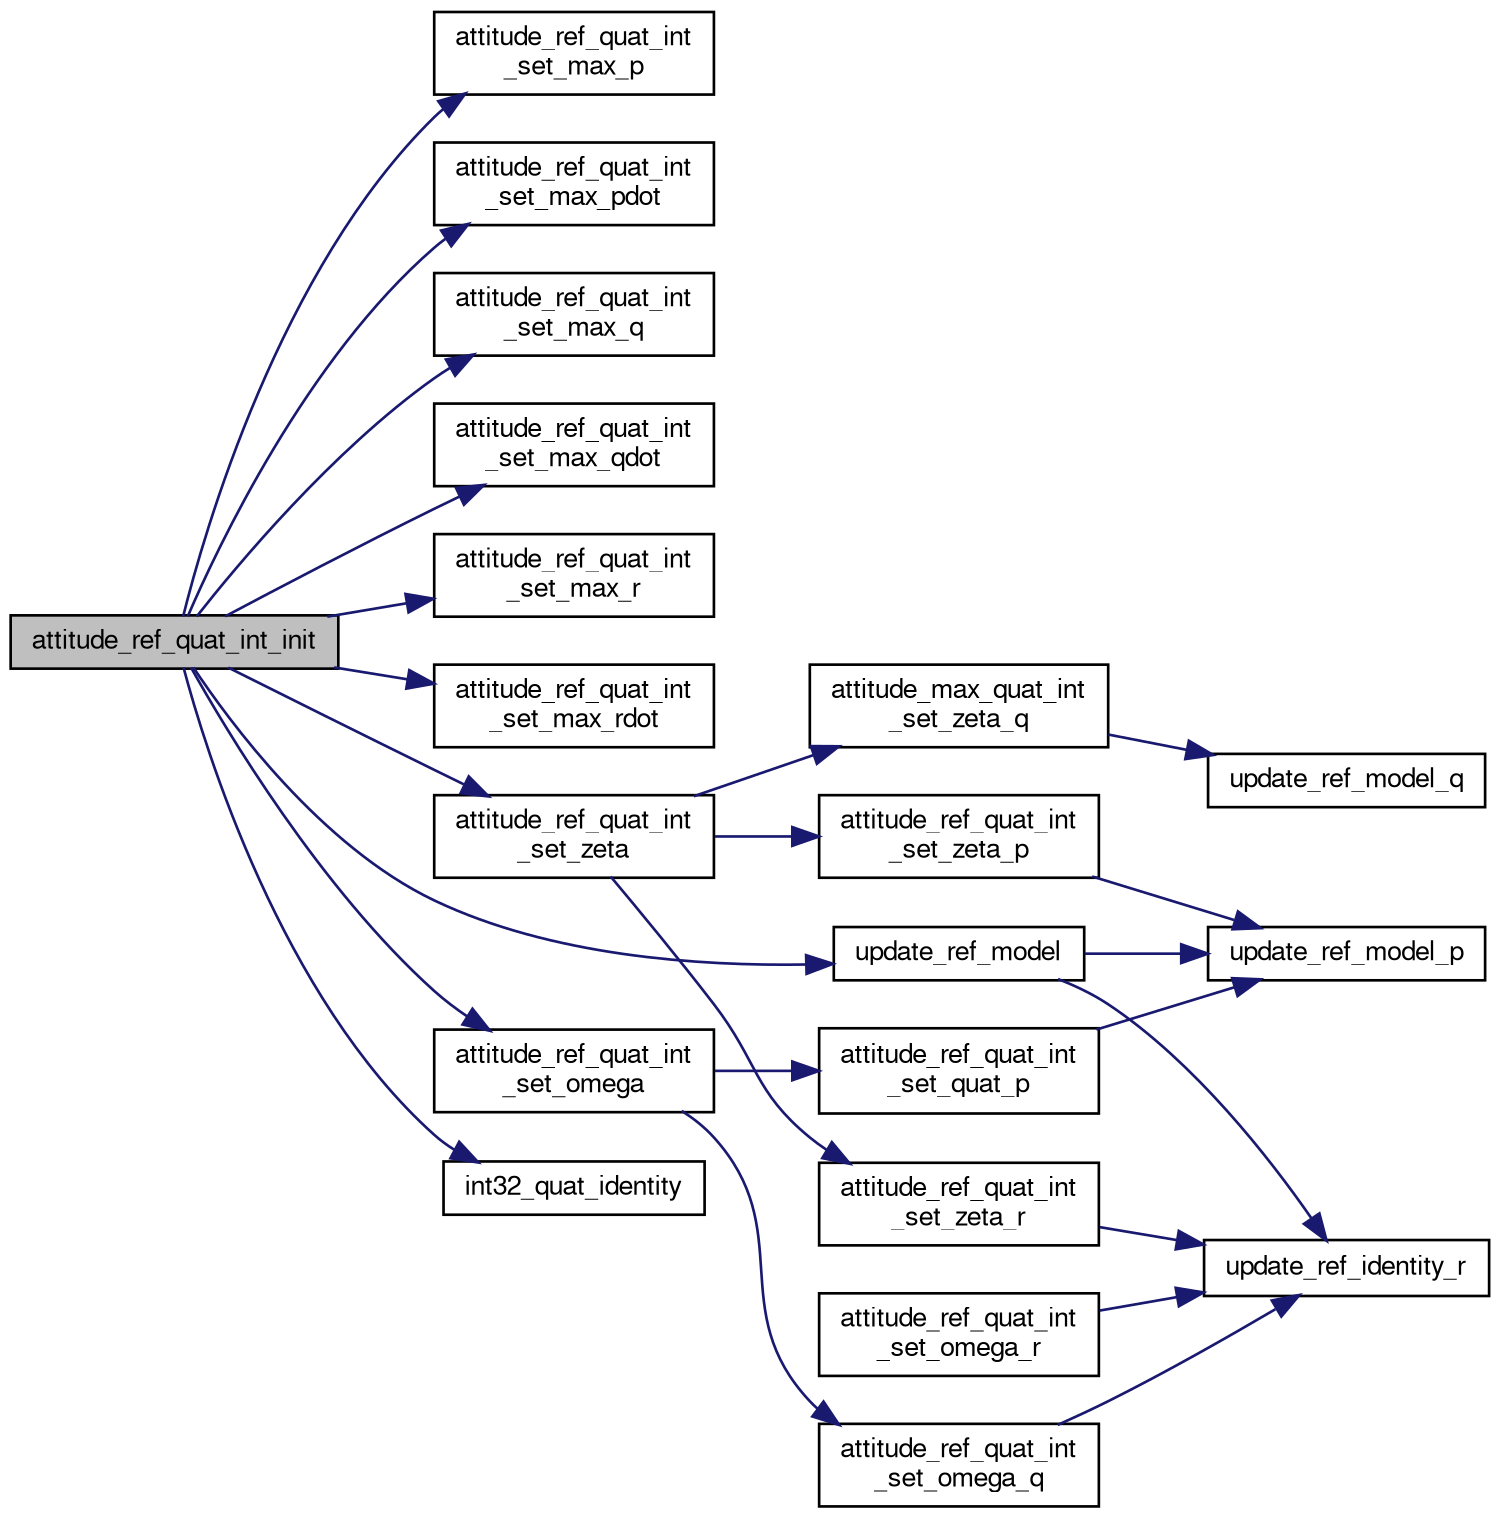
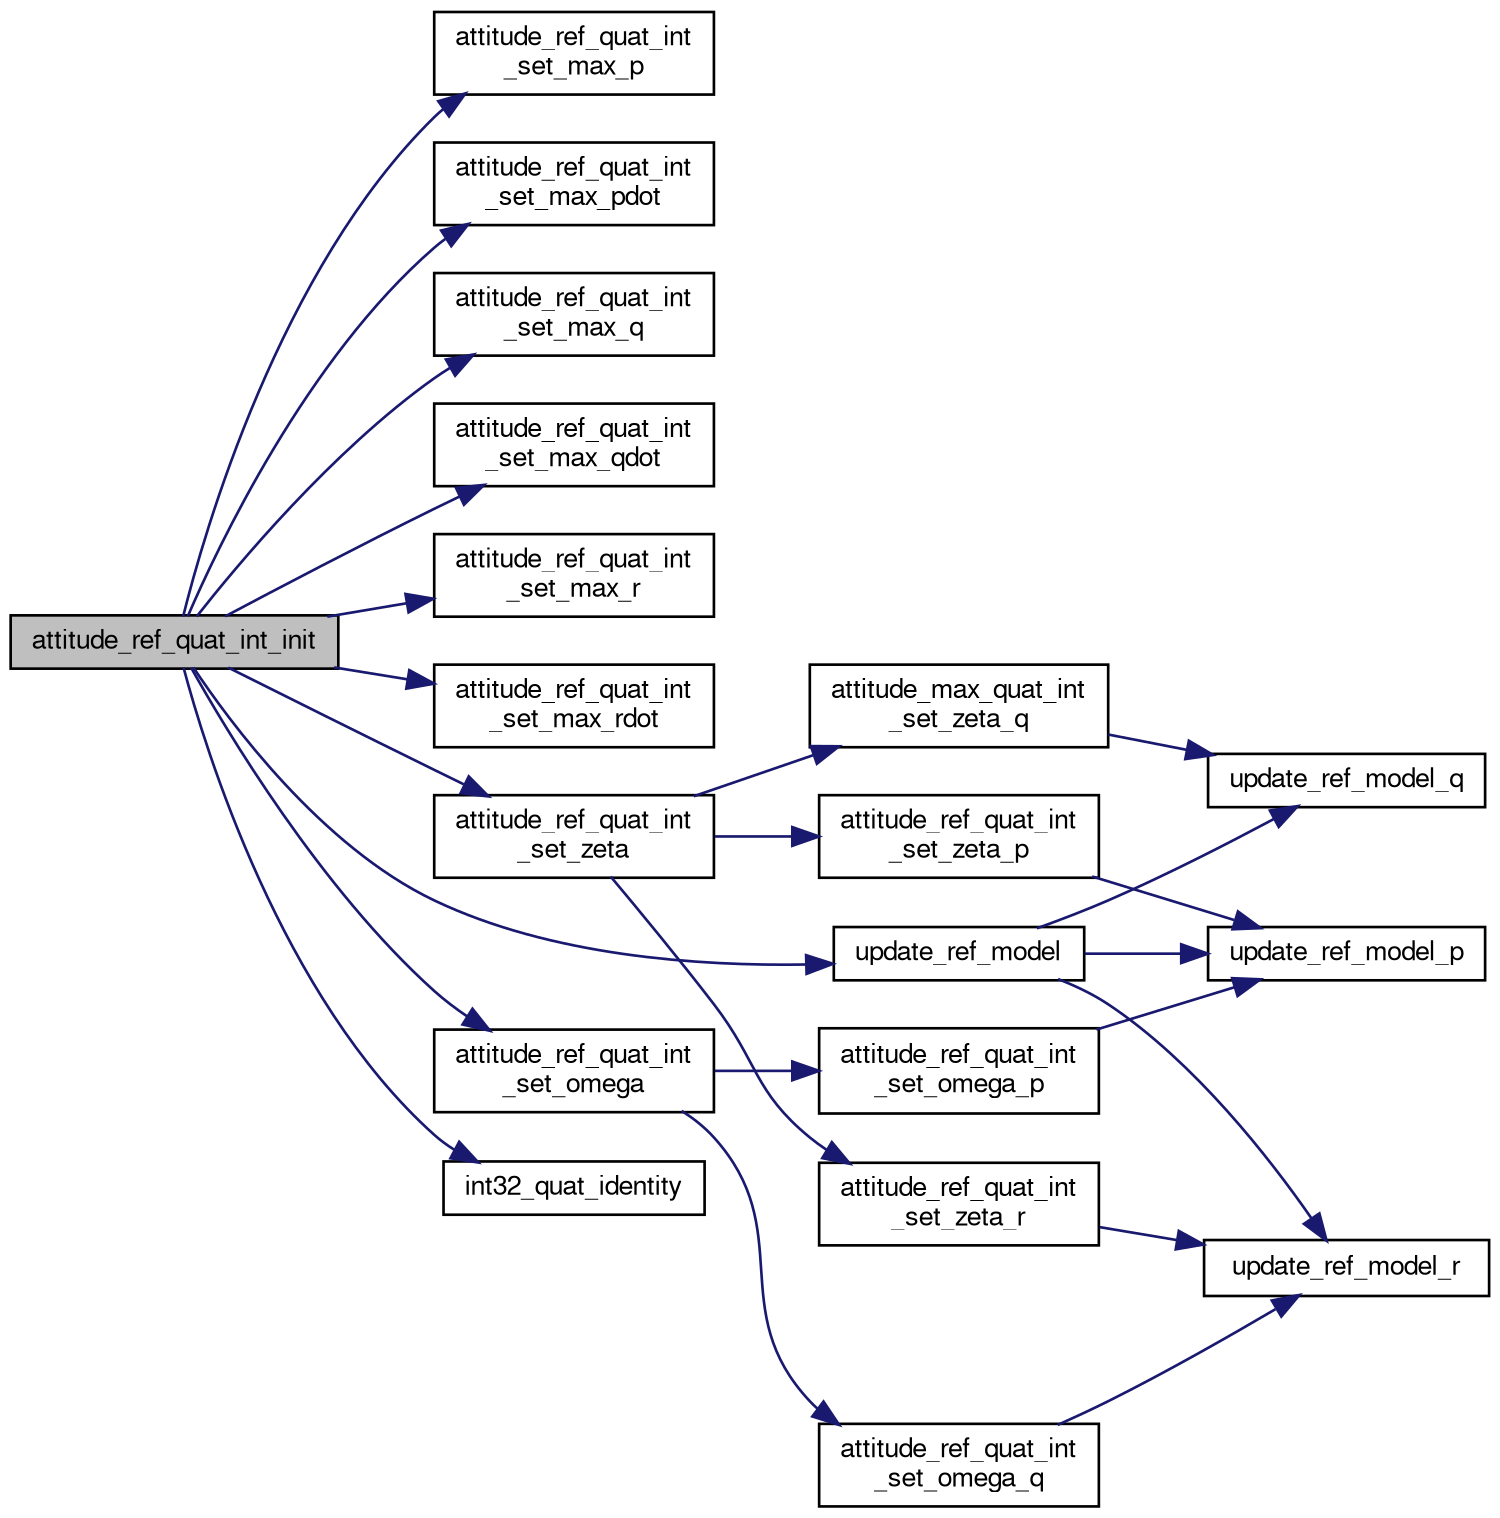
edge "update_ref_model" -> "update_ref_model_q": added
node "attitude_ref_quat_int _set_quat_p": label "attitude_ref_quat_int _set_quat_p" -> "attitude_ref_quat_int _set_omega_p"
node "update_ref_identity_r": label "update_ref_identity_r" -> "update_ref_model_r"
node "attitude_ref_quat_int _set_omega_r": removed
